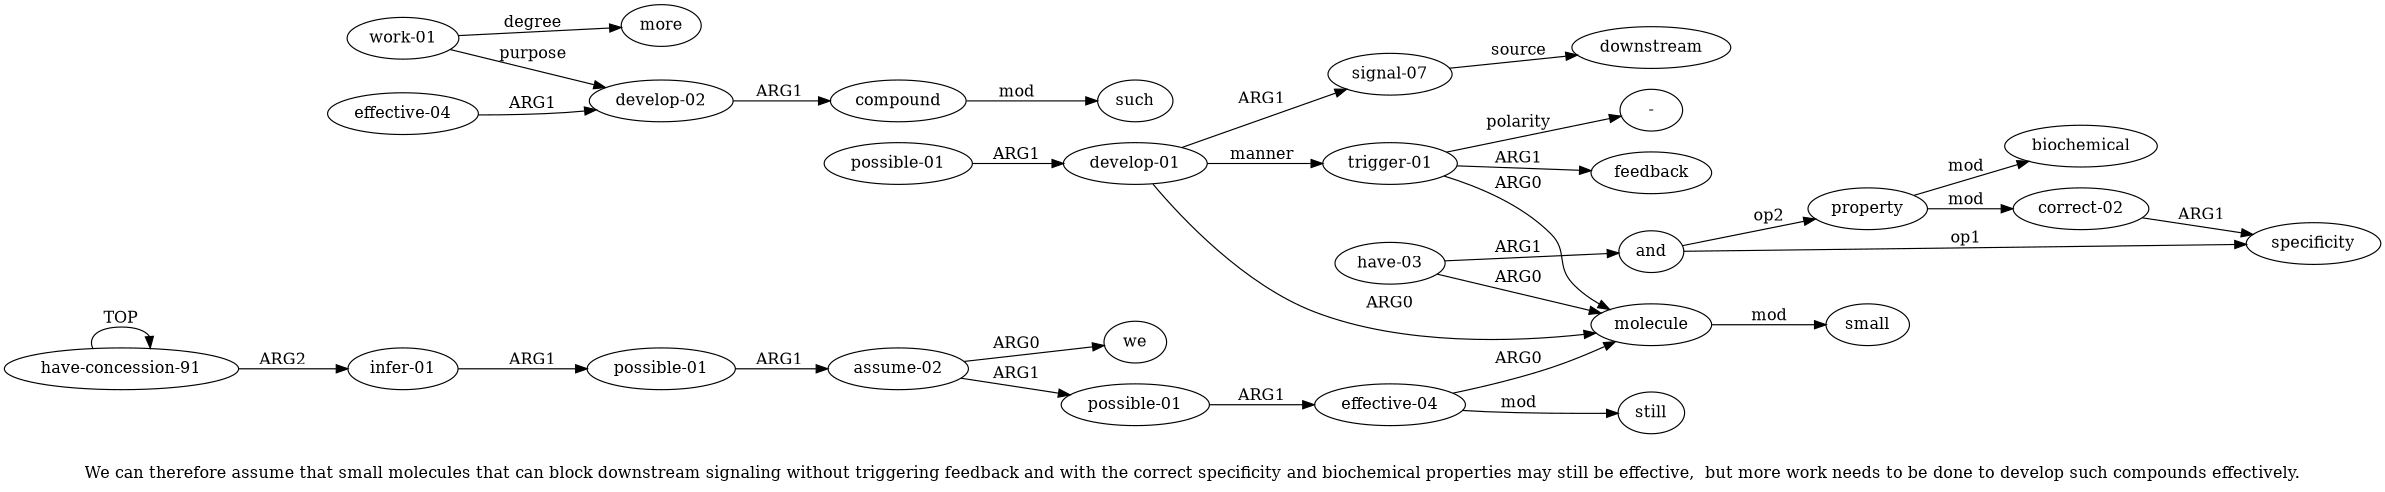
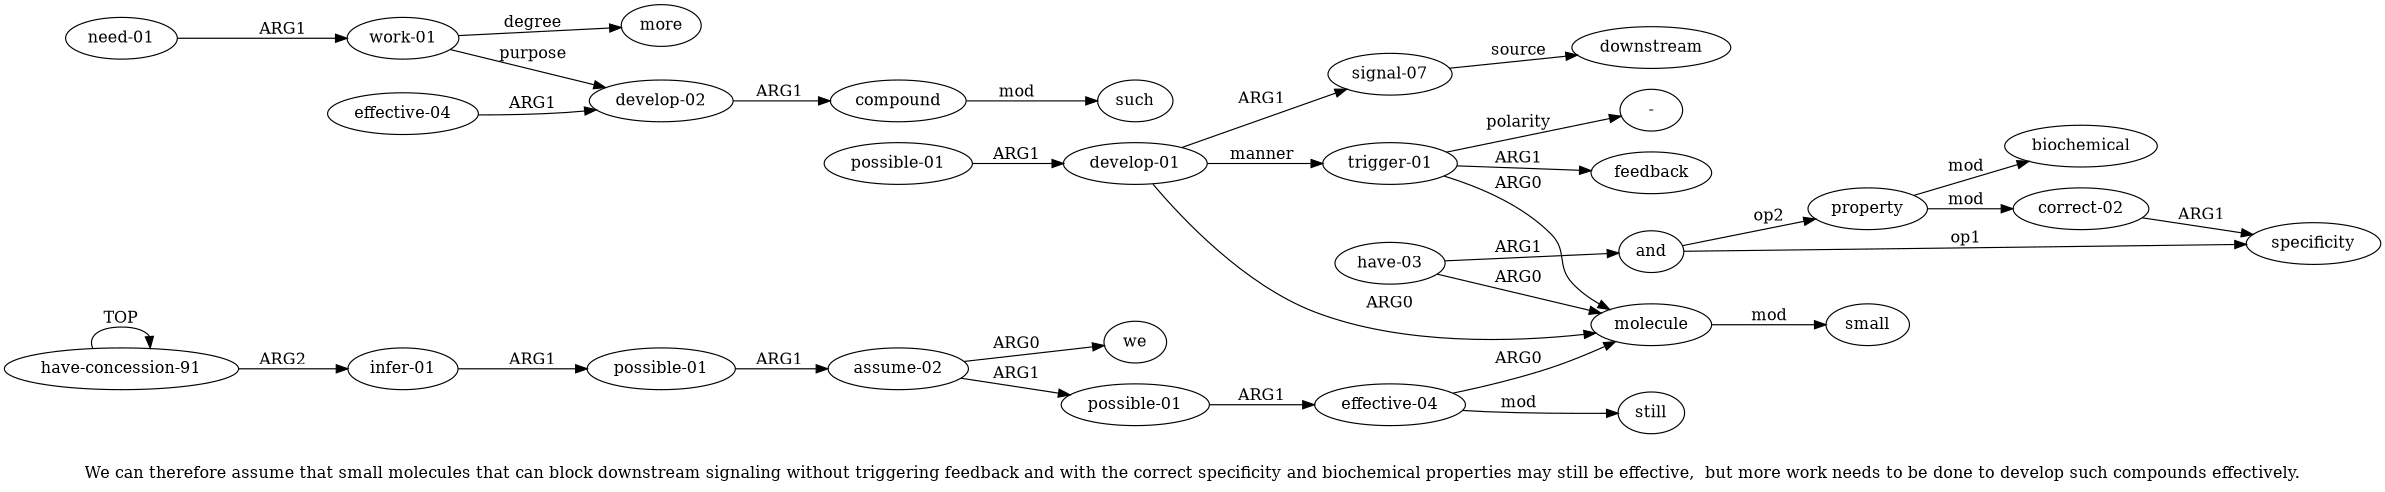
node "need-01": added
